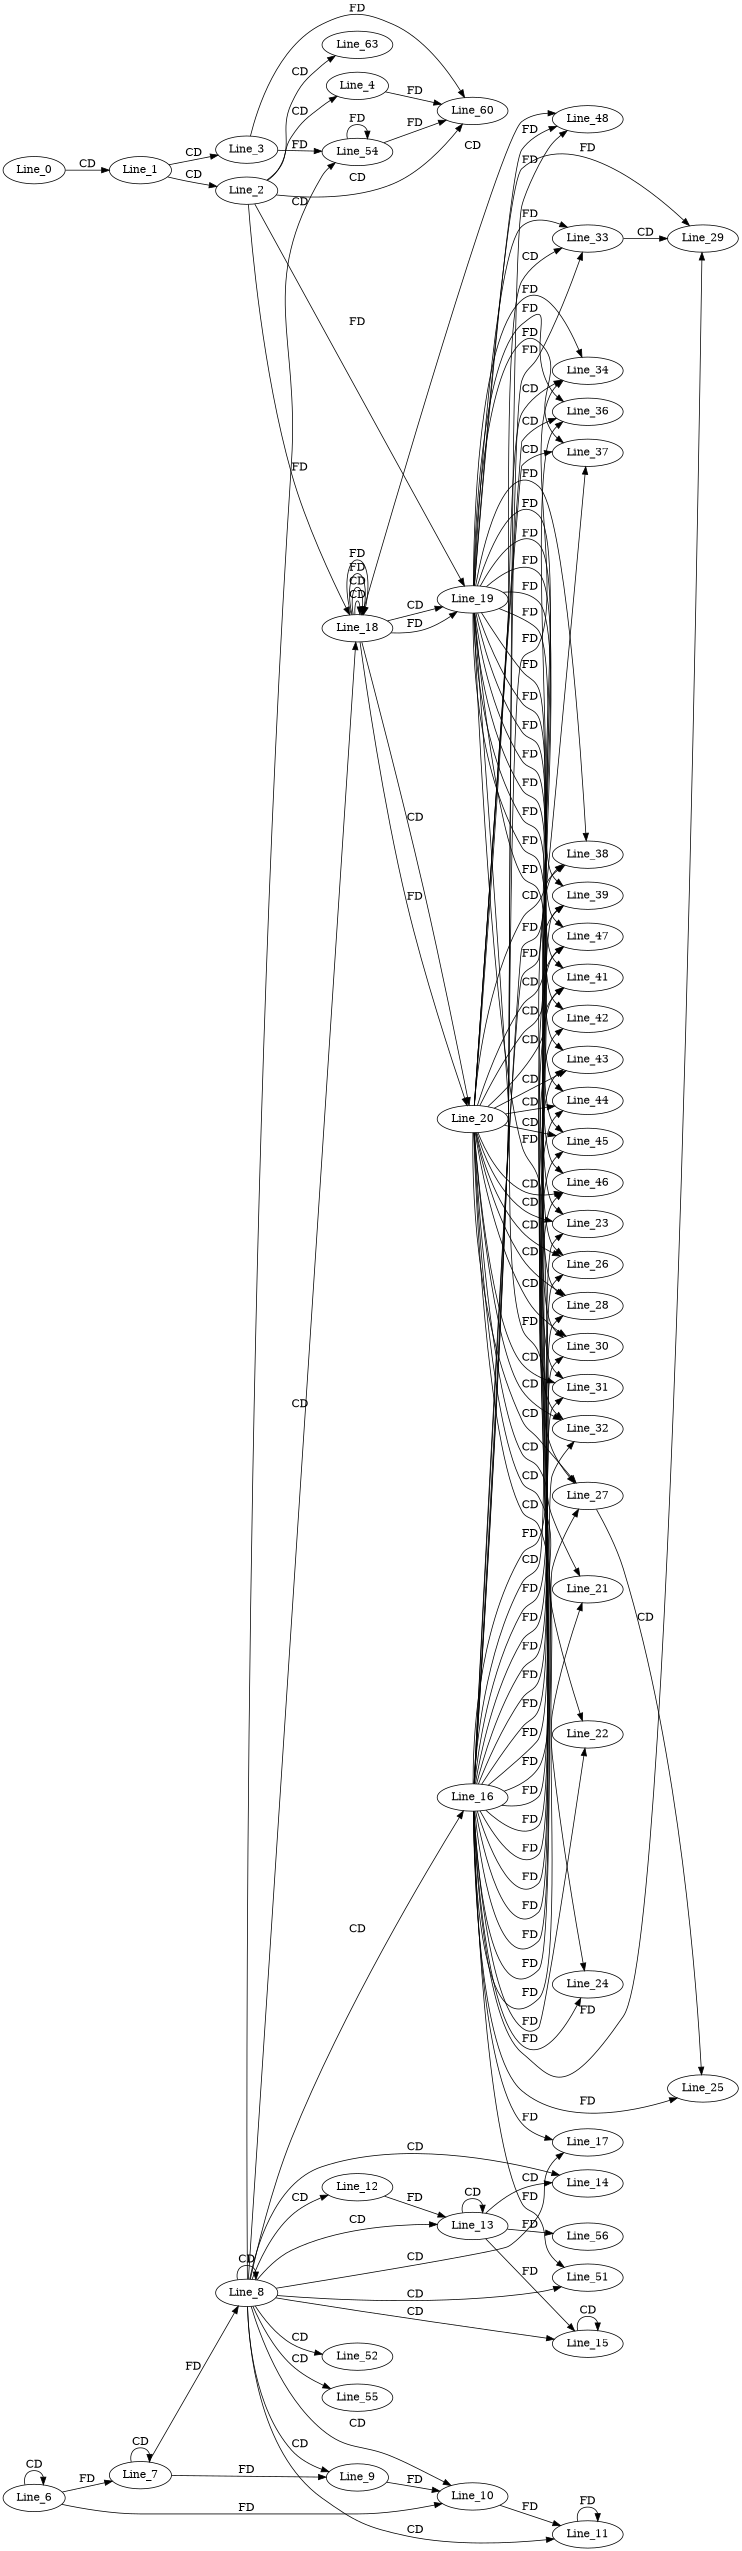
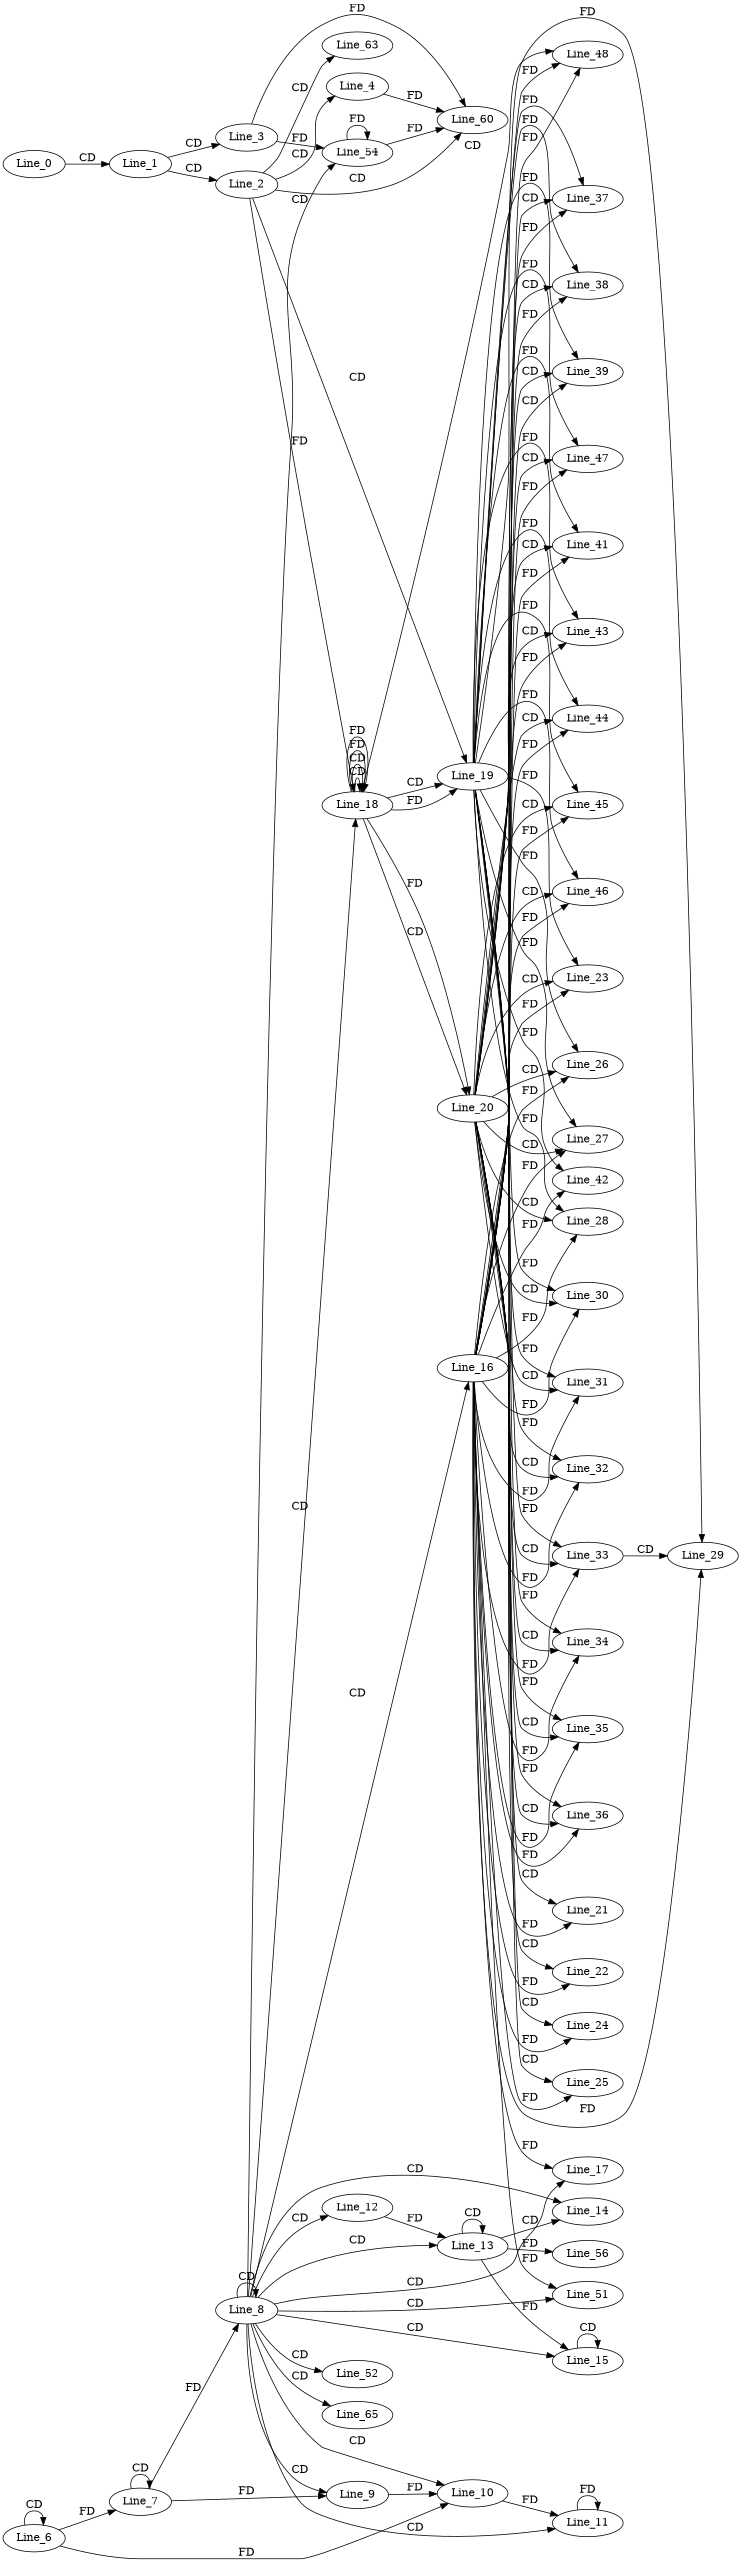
edge "Line_2" -> "Line_19": label "FD" -> "CD"
node "Line_35": added
edge "Line_27" -> "Line_25": now "Line_20" -> "Line_25"
node "Line_55": label "Line_55" -> "Line_65"
